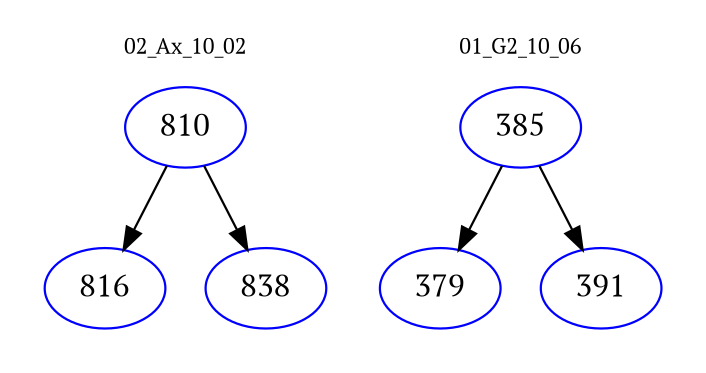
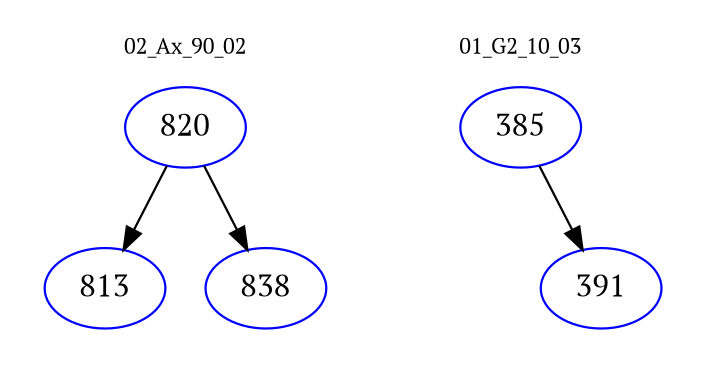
cluster "02_Ax_10_02": label "02_Ax_10_02" -> "02_Ax_90_02"
cluster "01_G2_10_06": label "01_G2_10_06" -> "01_G2_10_03"
node "810": label "810" -> "820"
node "816": label "816" -> "813"
node "379": removed
